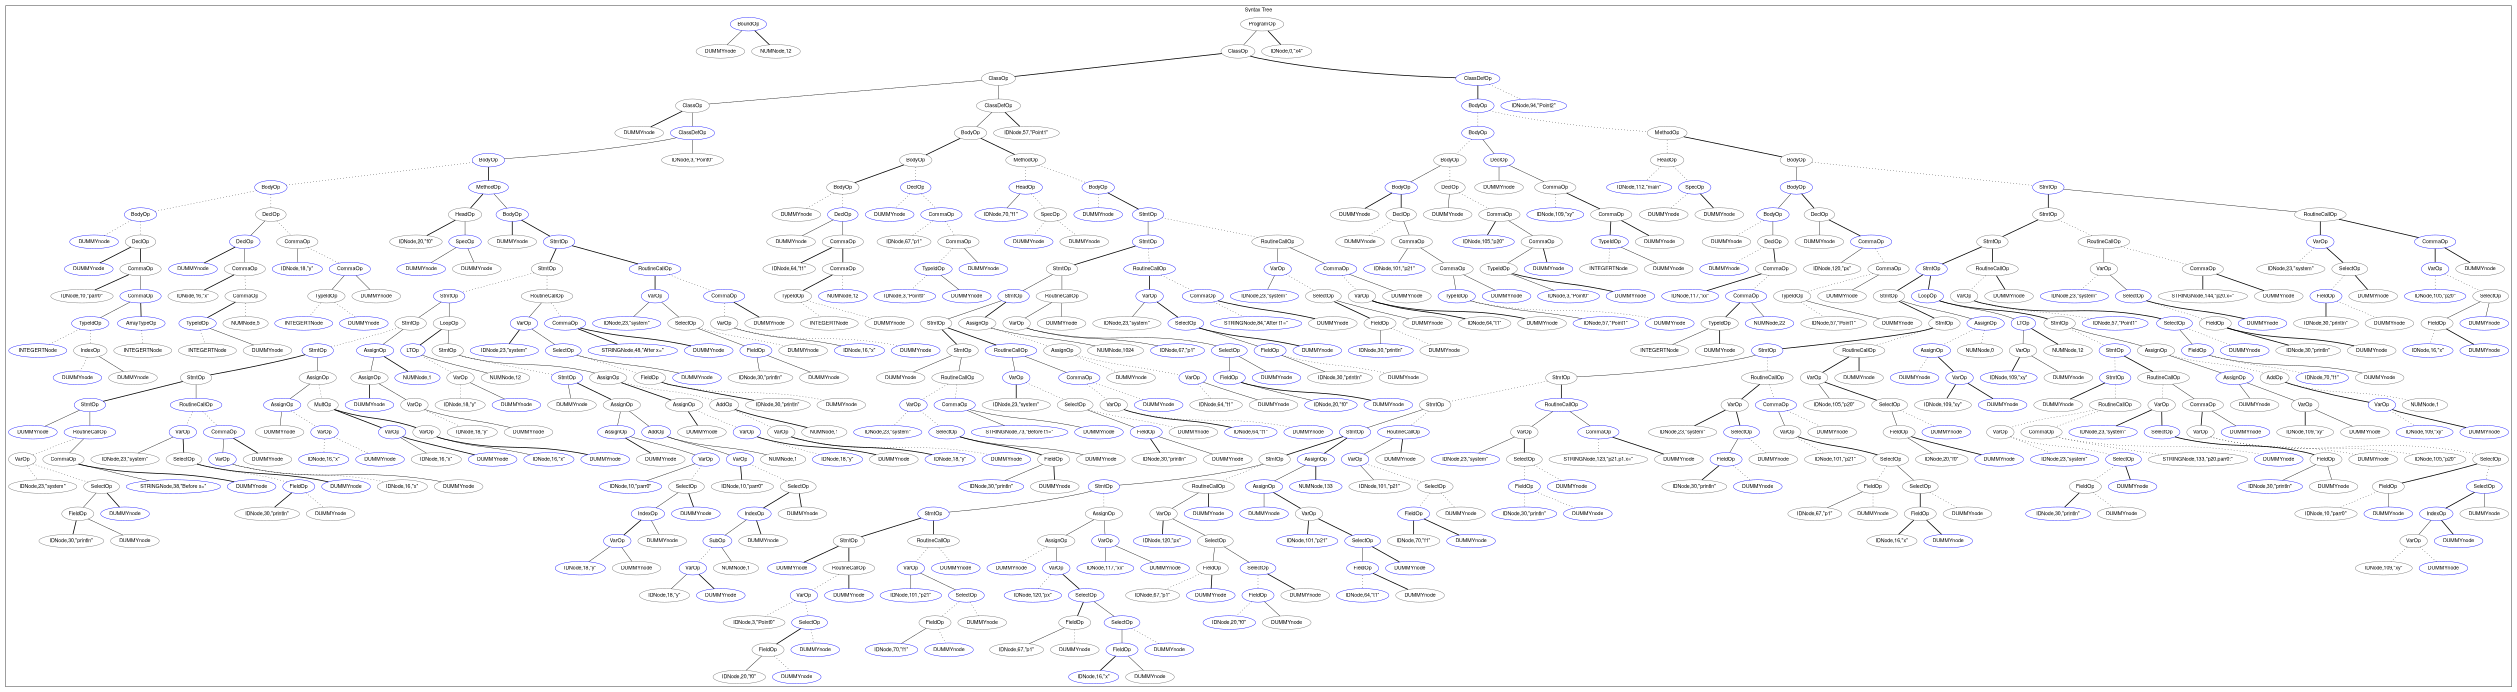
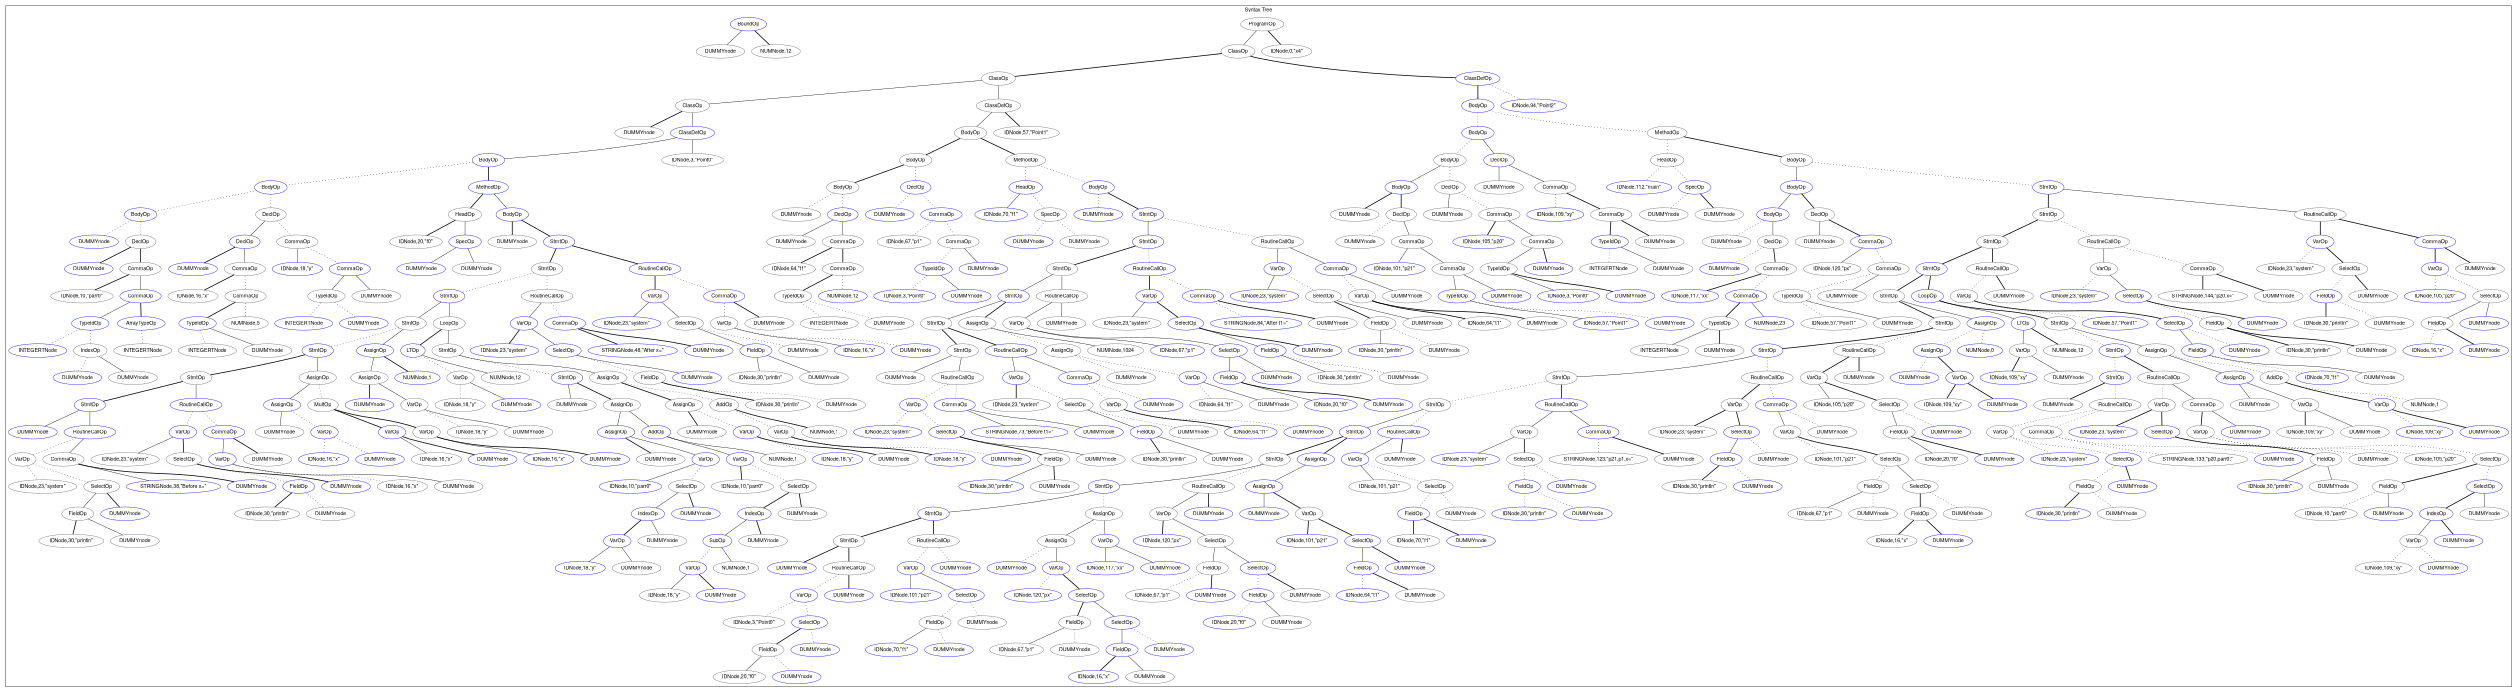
node "NUMNode,22": label "NUMNode,22" -> "NUMNode,23"
node "NUMNode,0": color gray40 -> blue
node "NUMNode,133": removed
